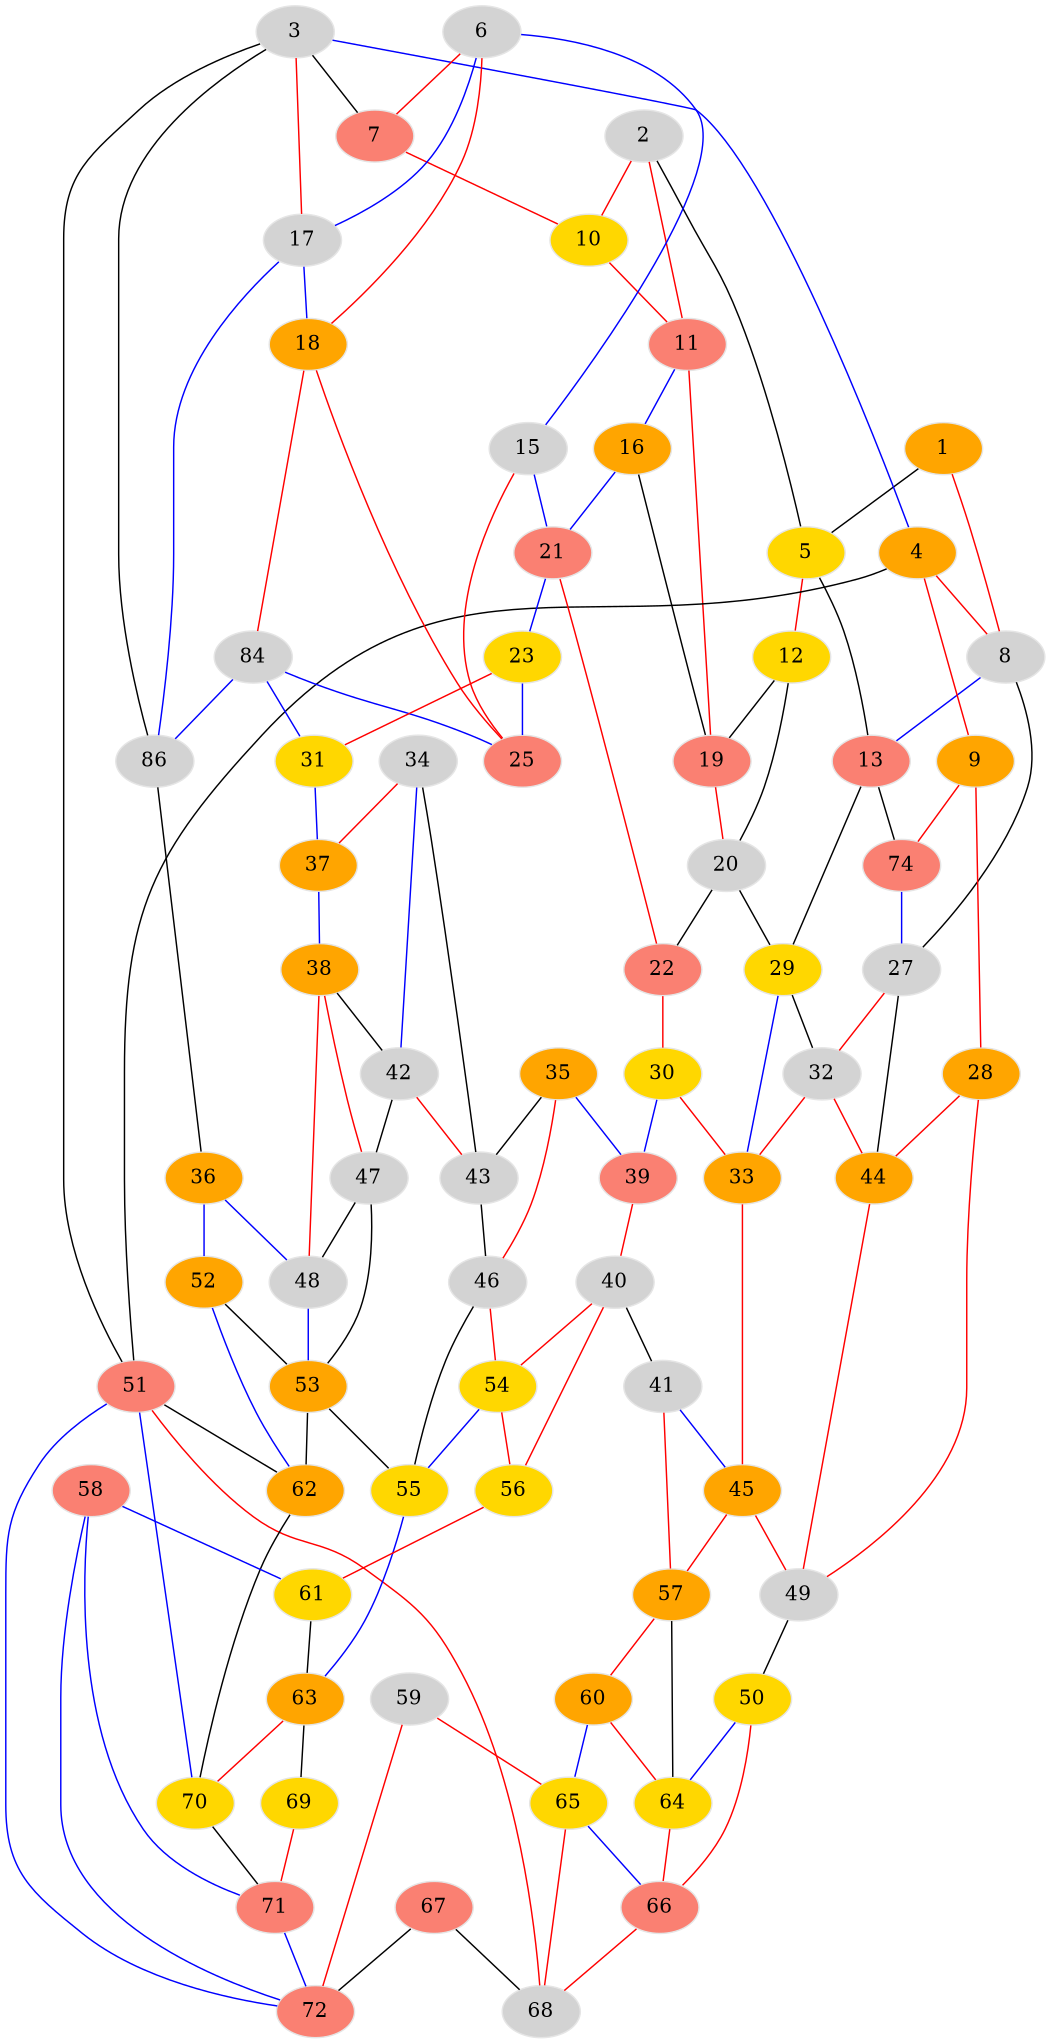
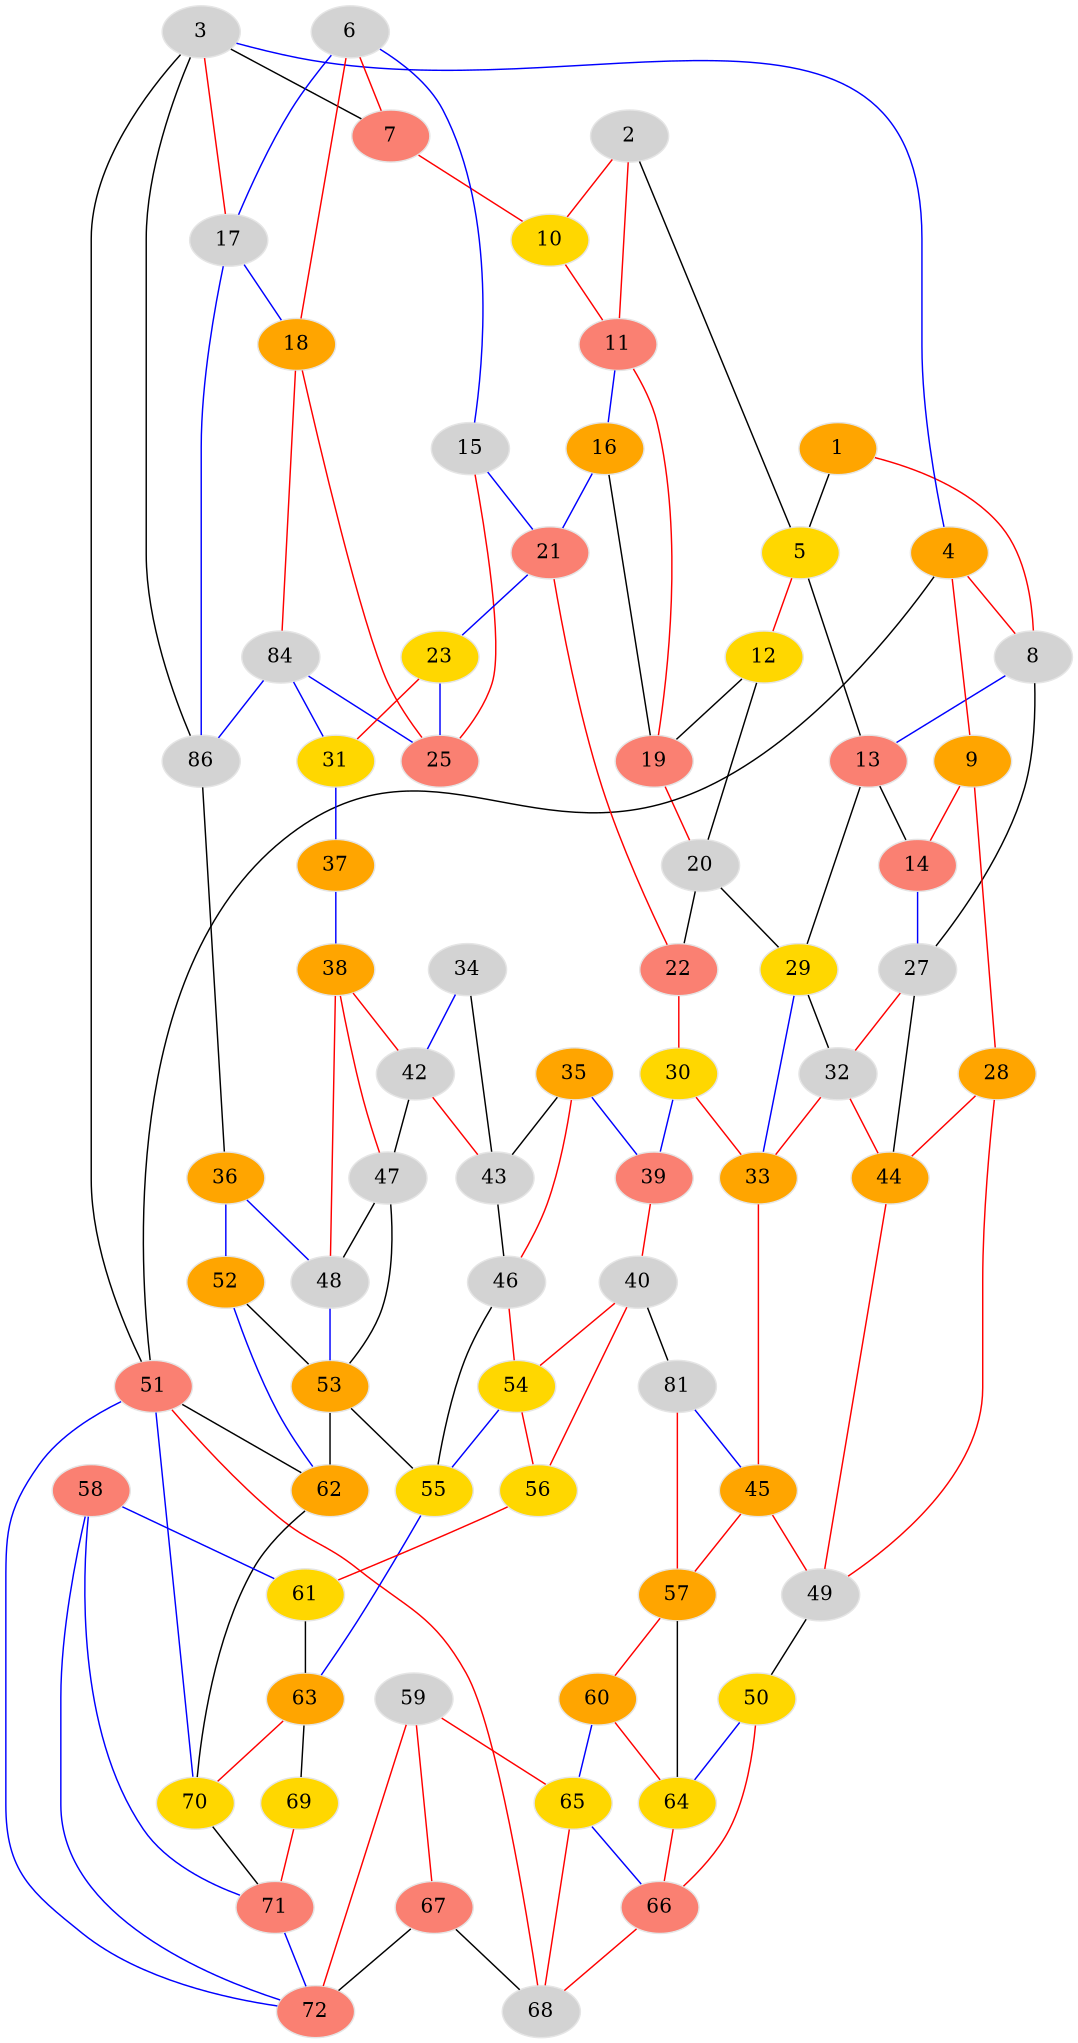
edge "34" -- "37": removed
node "74": label "74" -> "14"
edge "38" -- "42": color black -> red
node "41": label "41" -> "81"
edge "59" -- "67": added
